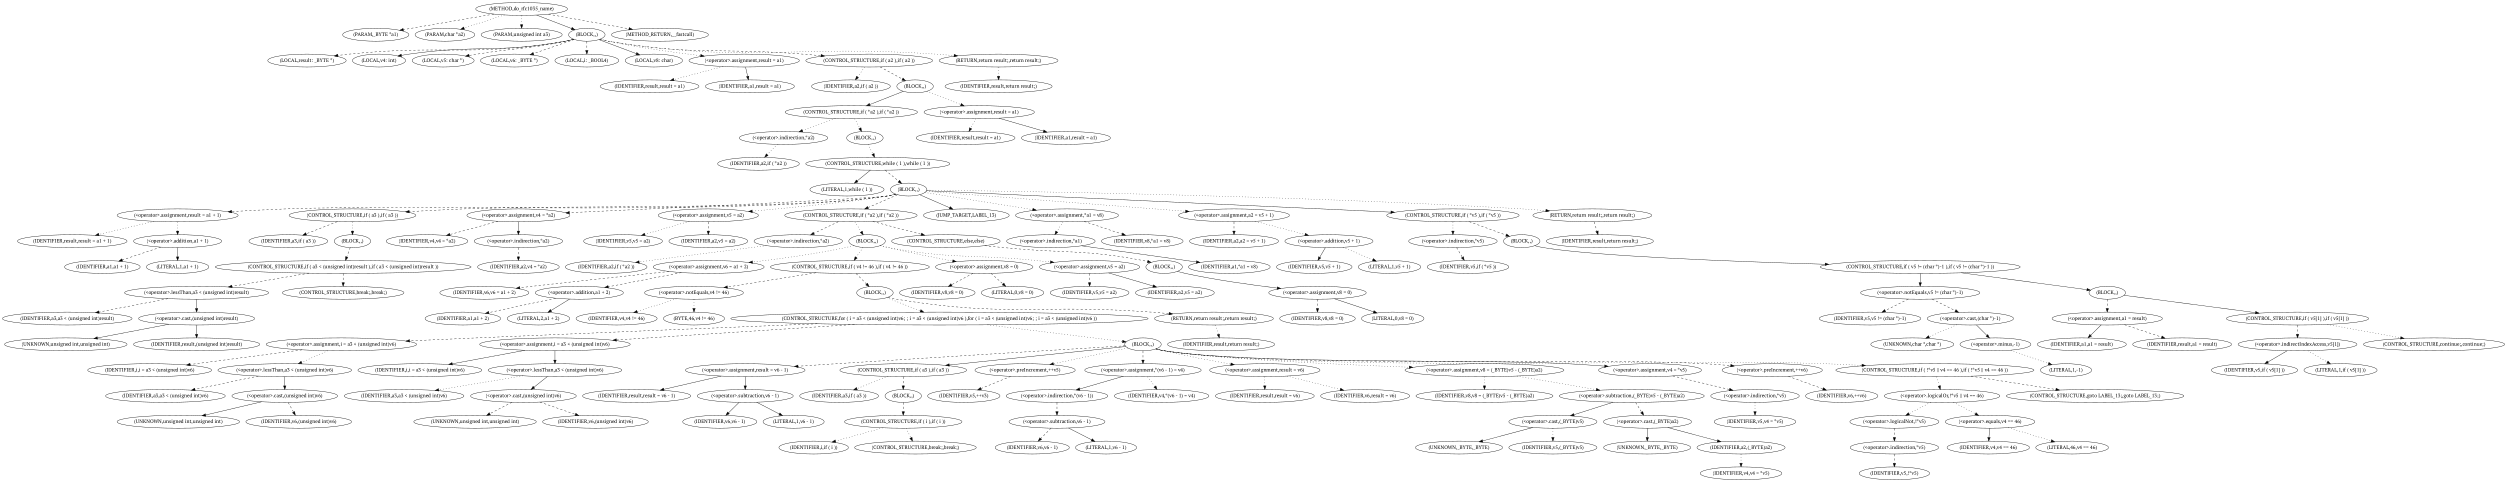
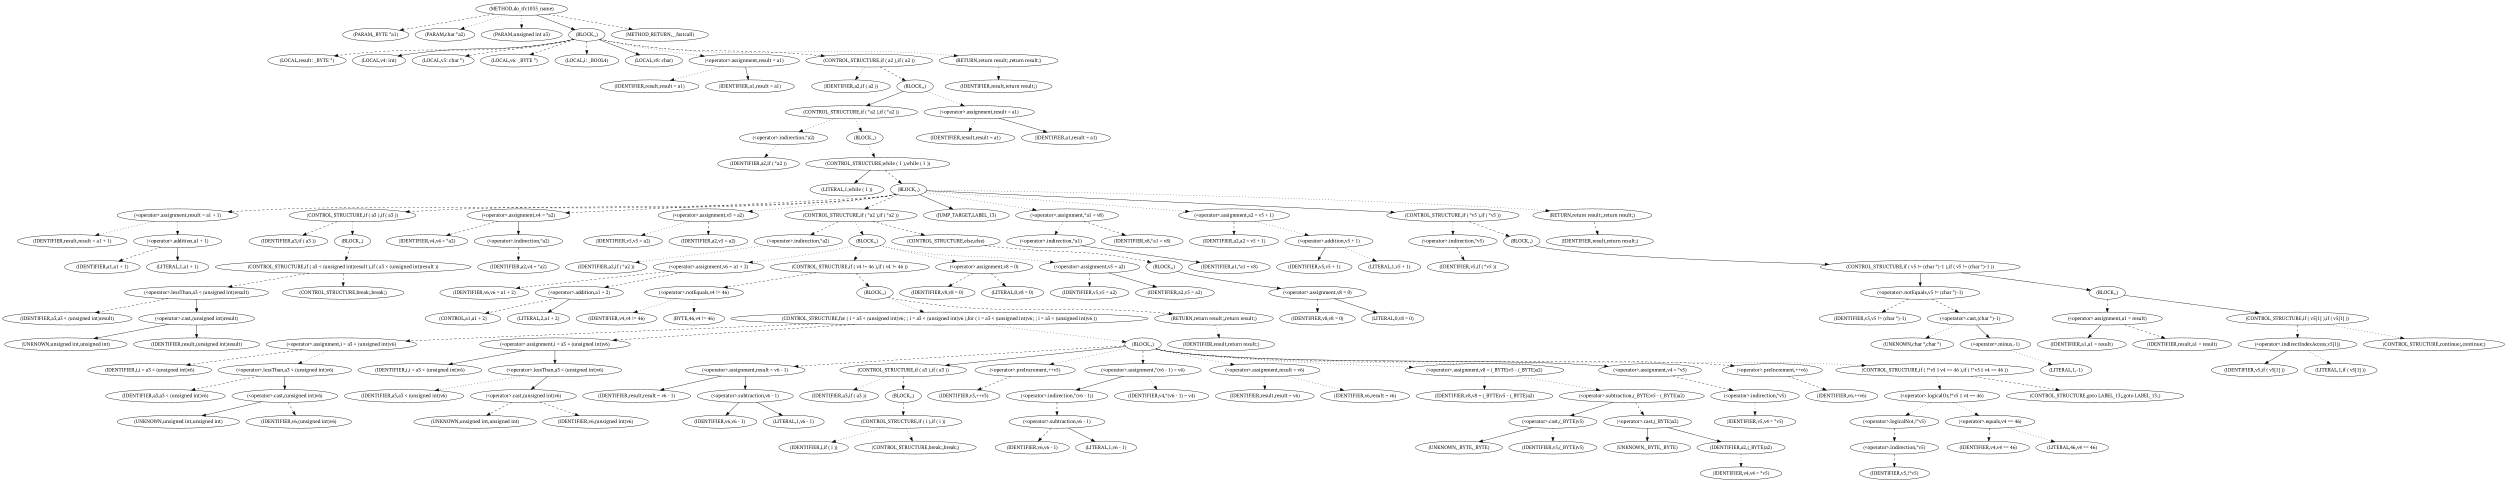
node "(IDENTIFIER,a1,a1 + 2)": label "(IDENTIFIER,a1,a1 + 2)" -> "(CONTROL,a1,a1 + 2)"
edge "(<operator>.equals,v4 == 46)" -> "(IDENTIFIER,v4,v4 == 46)": style solid -> dashed
